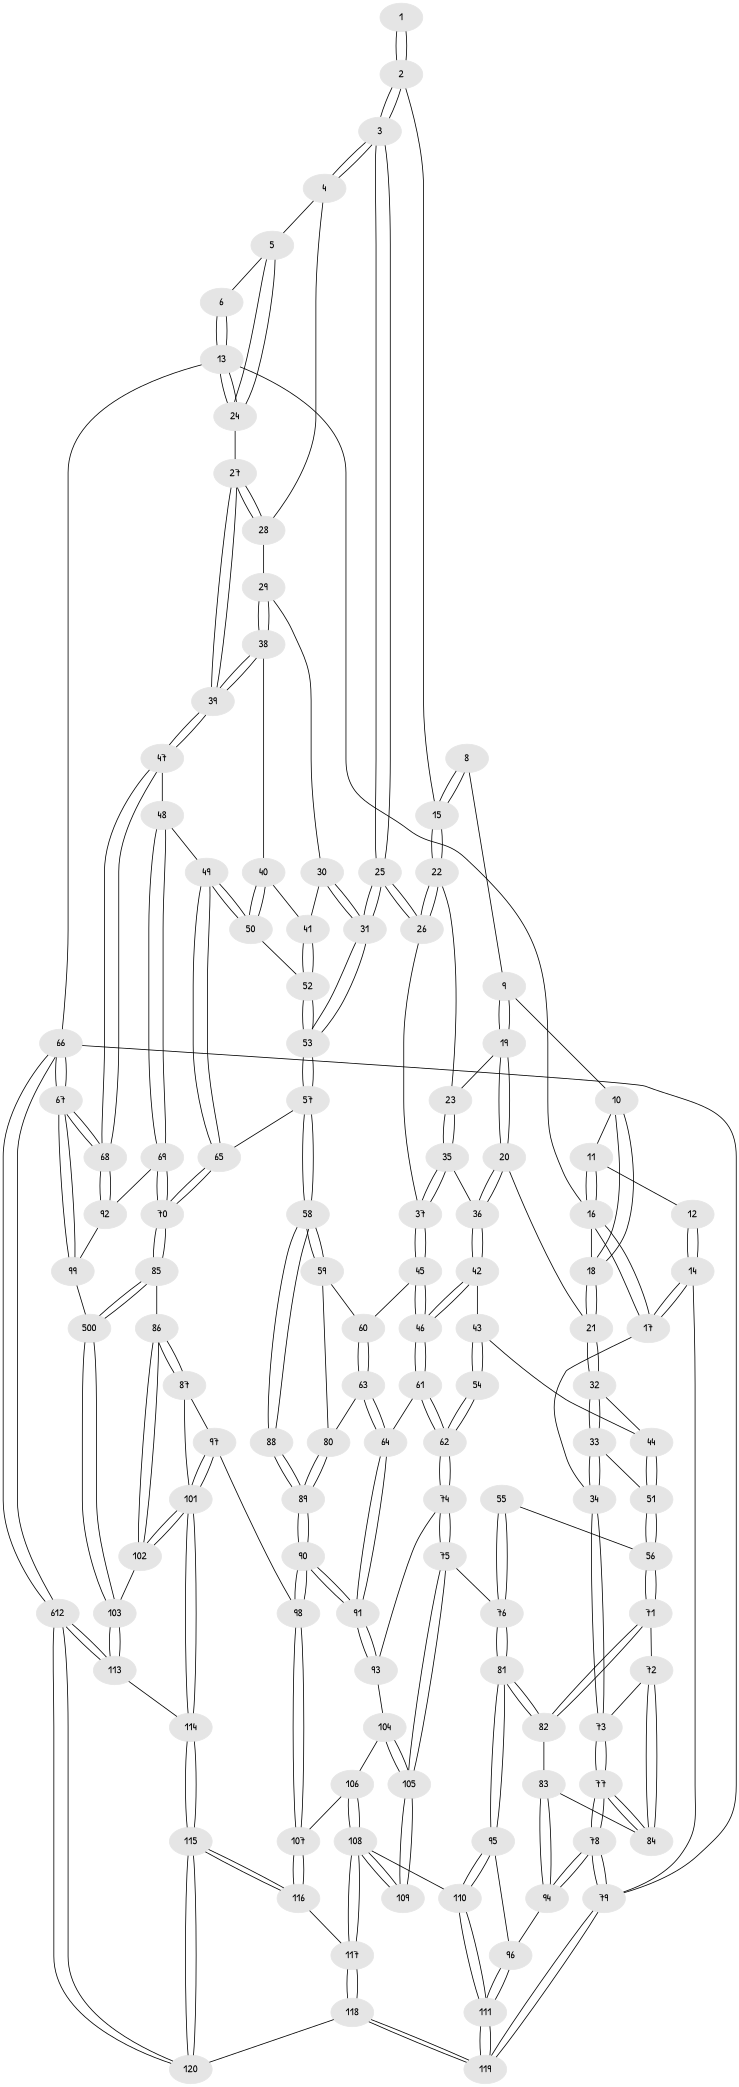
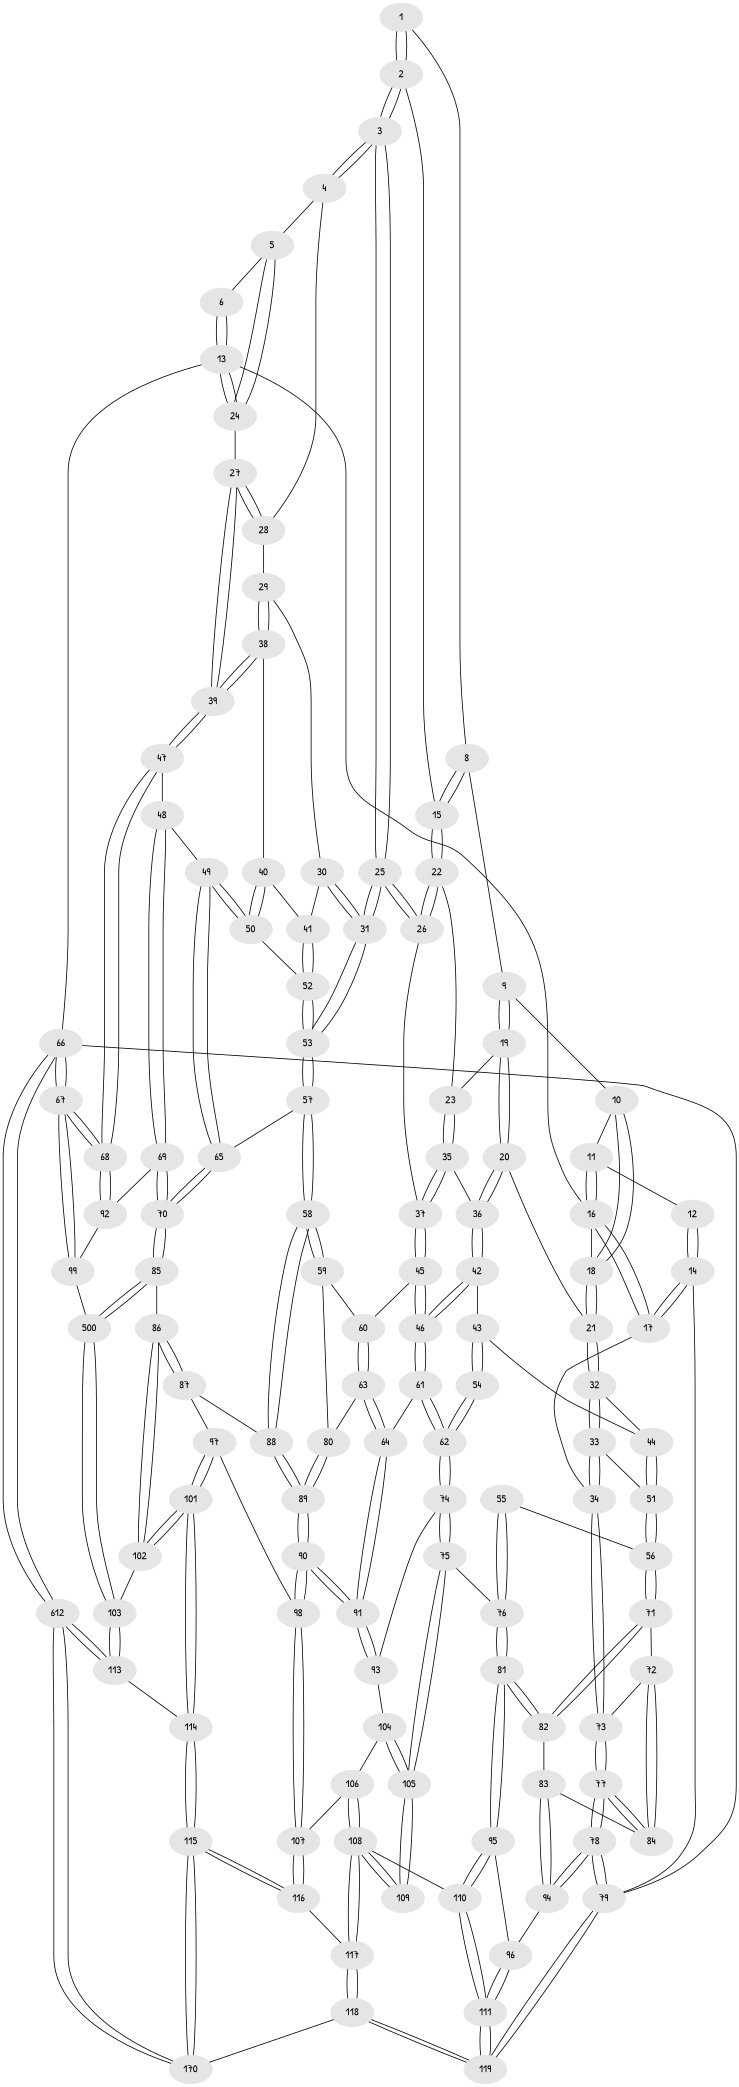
edge "1" -- "8": added
edge "87" -- "101": now "87" -- "88"
node "120": label "120" -> "170"
